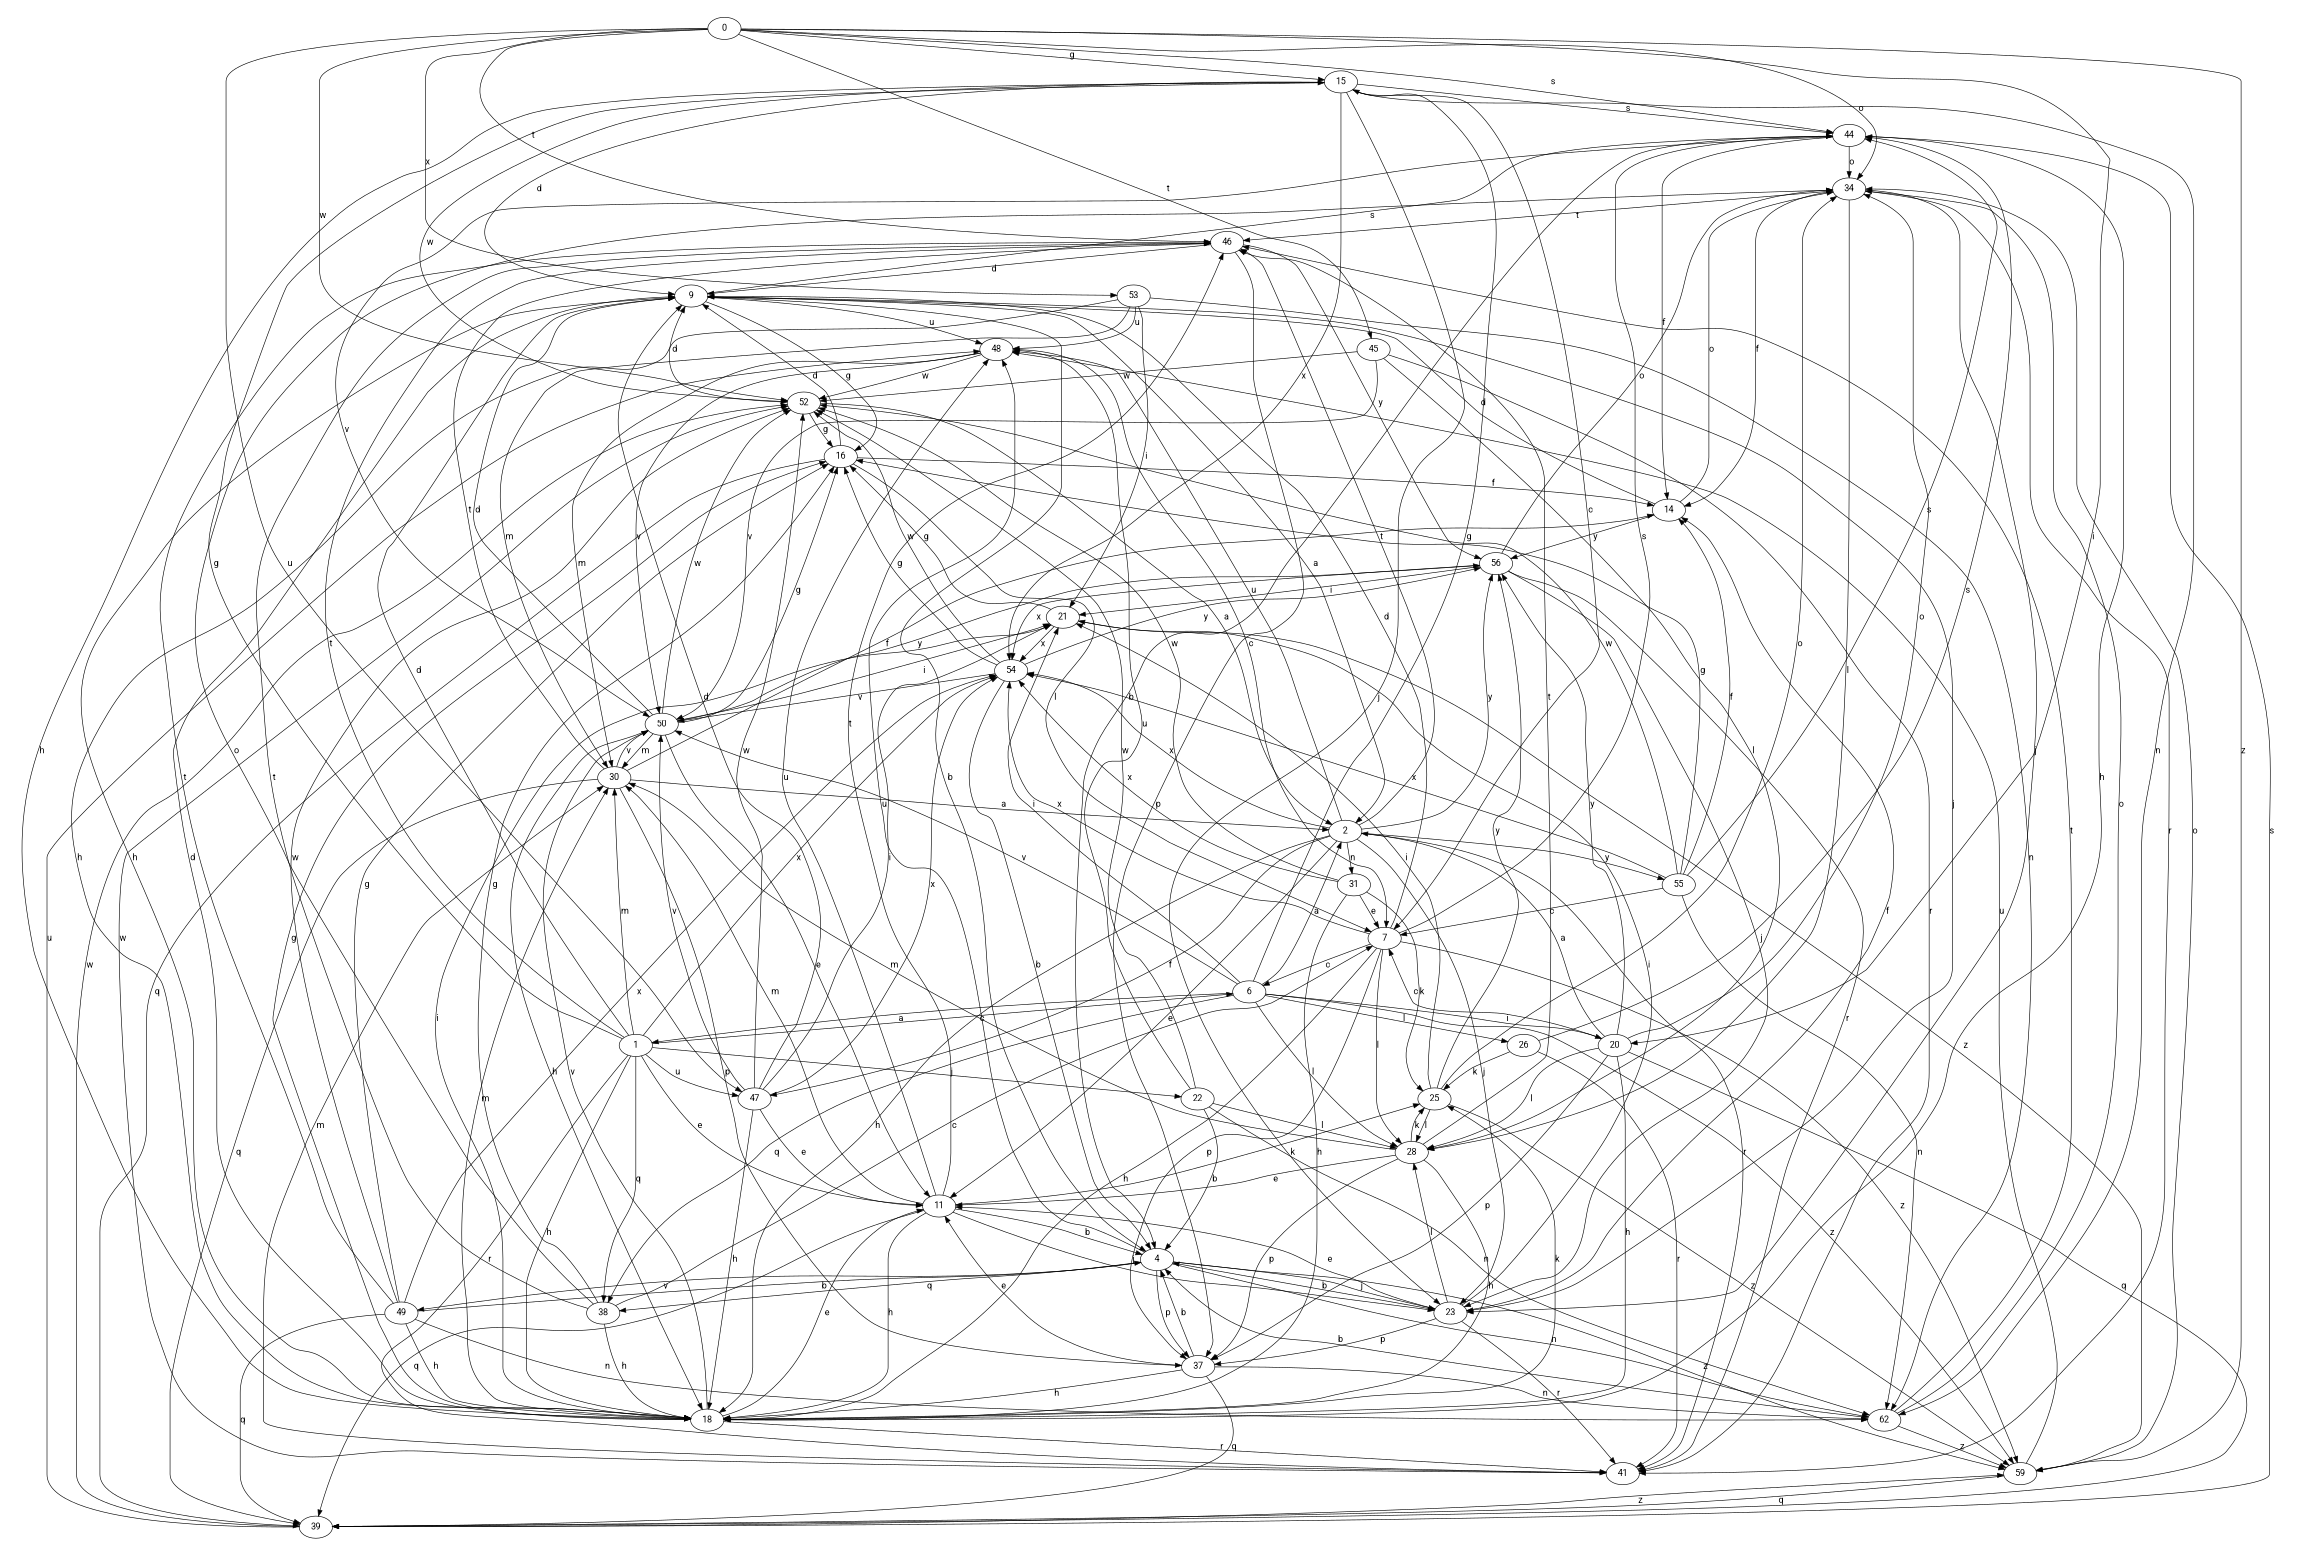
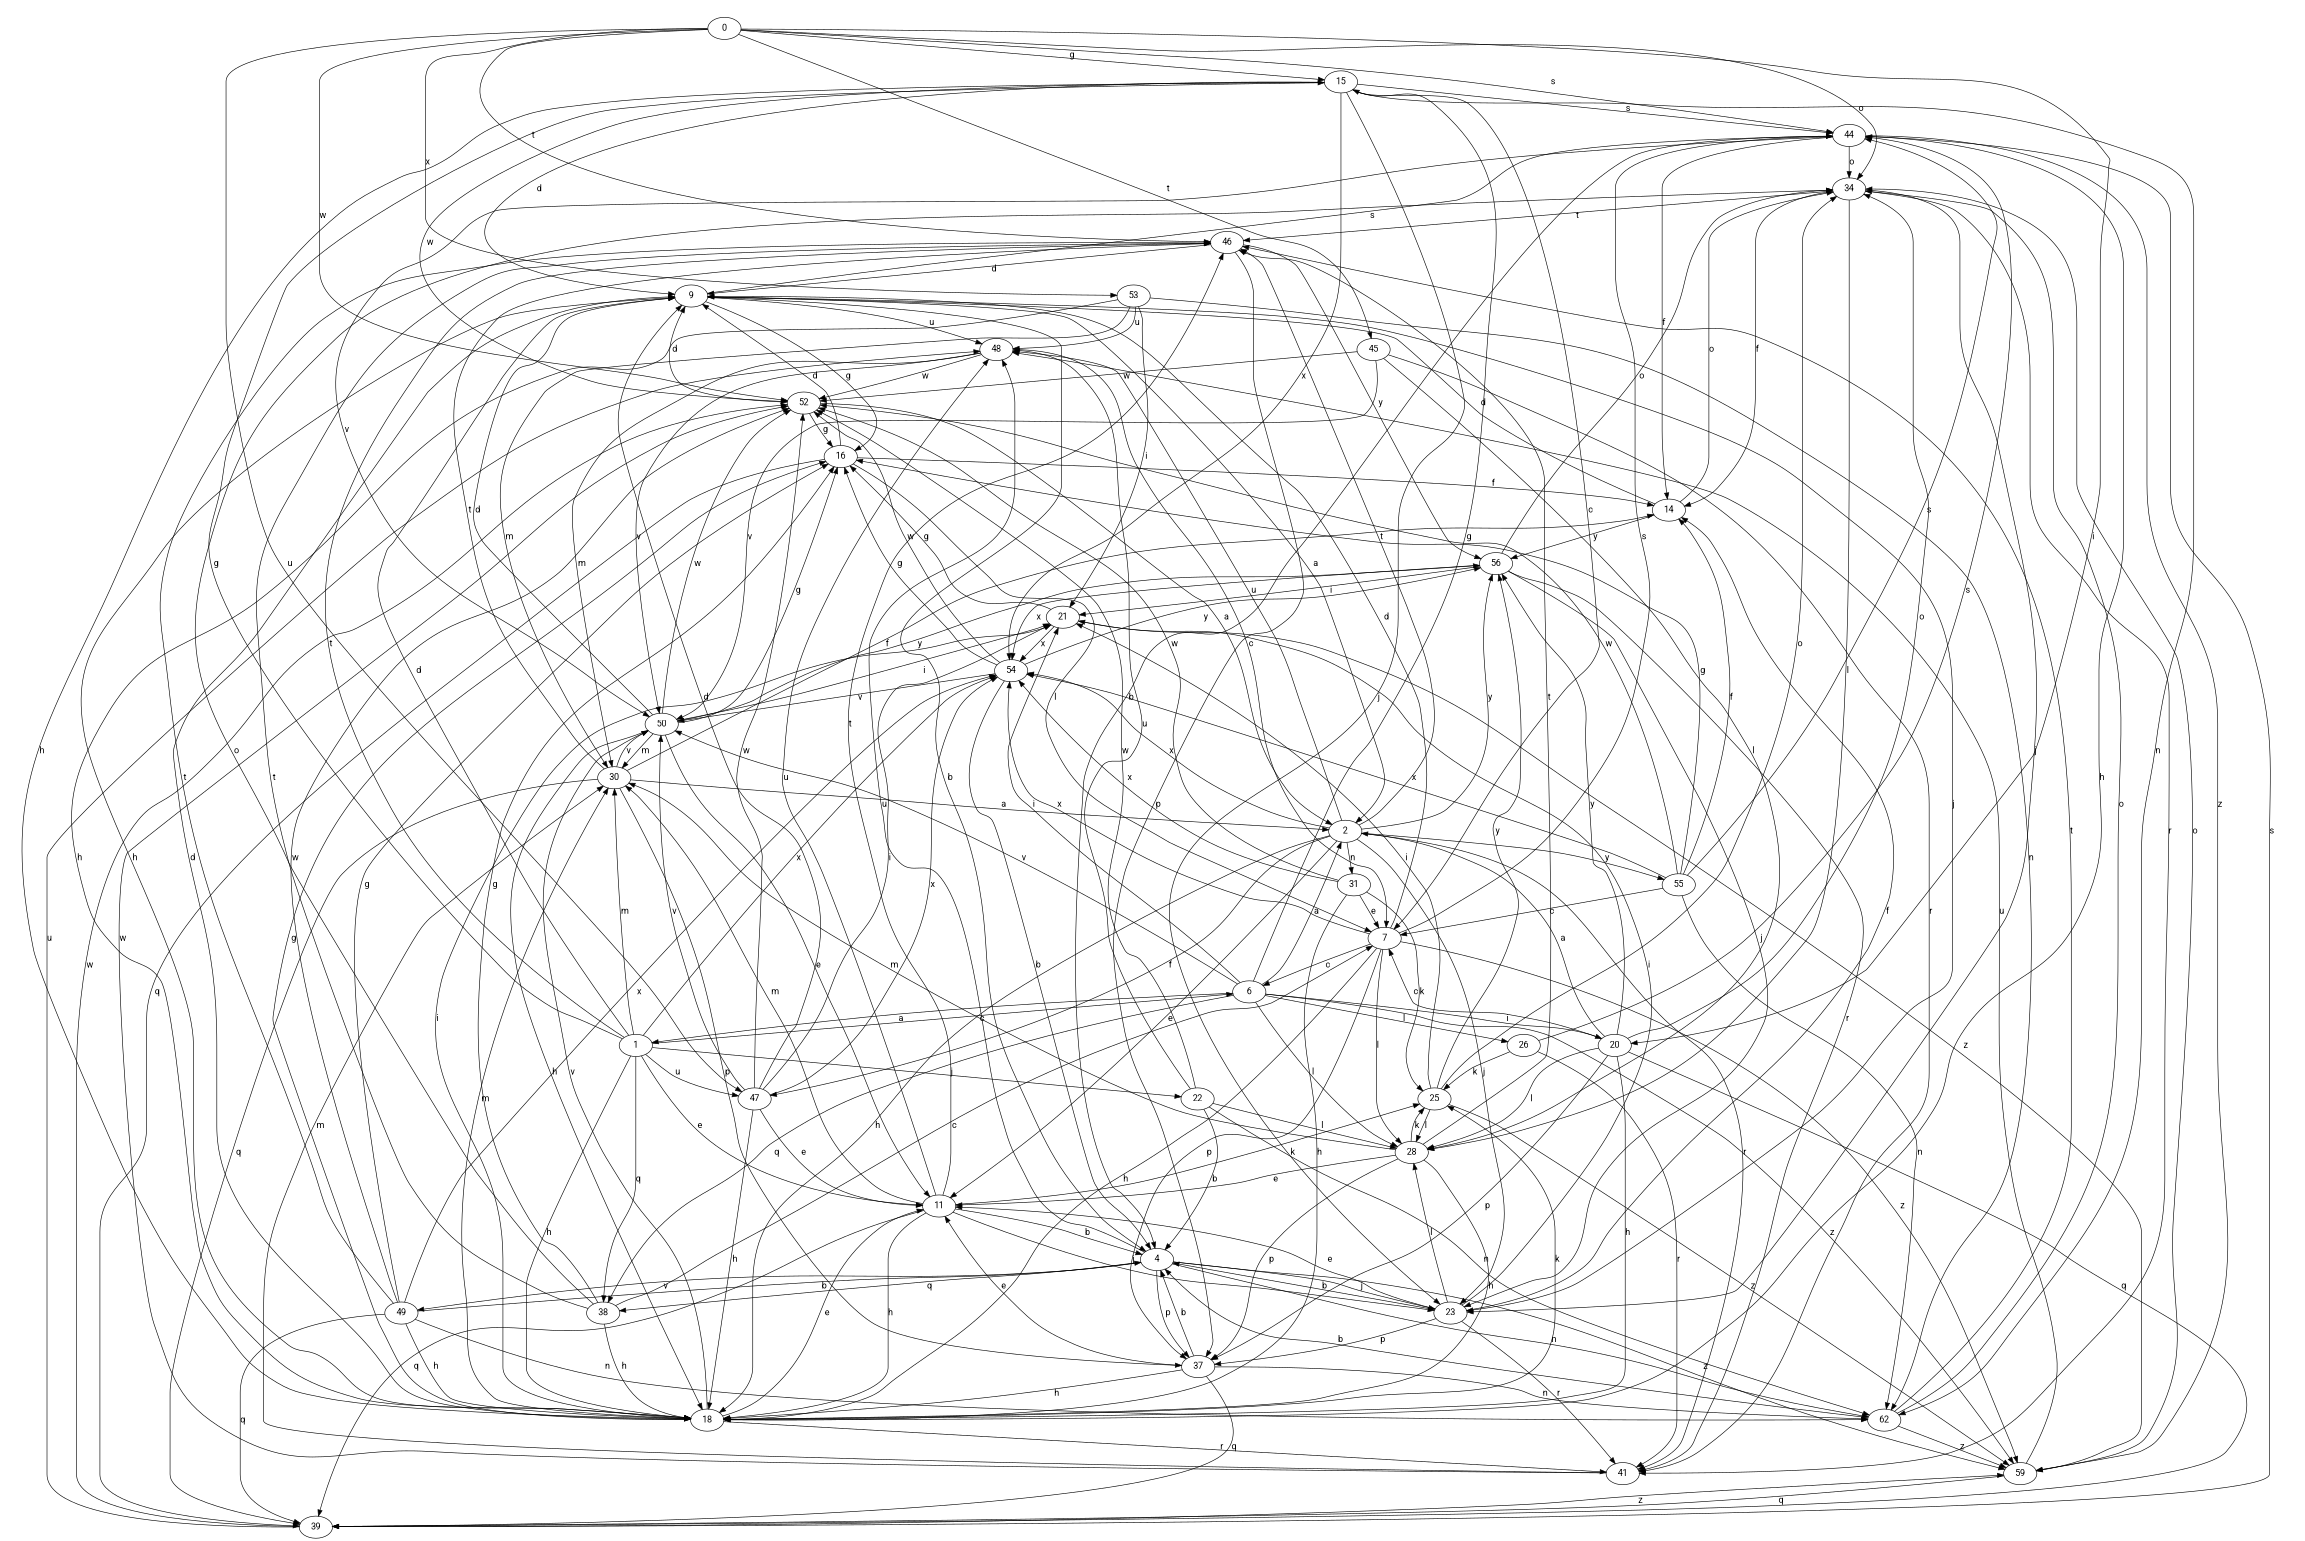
edge "0" -> "59": now "44" -> "59"
edge "1" -> "41": removed, label "r"
